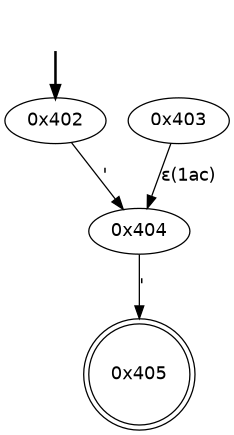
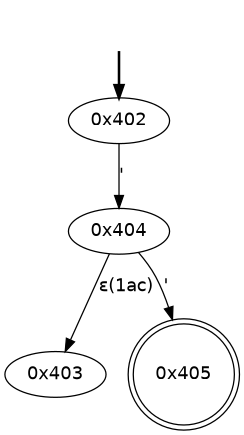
edge "0x403" -> "0x404": reversed
